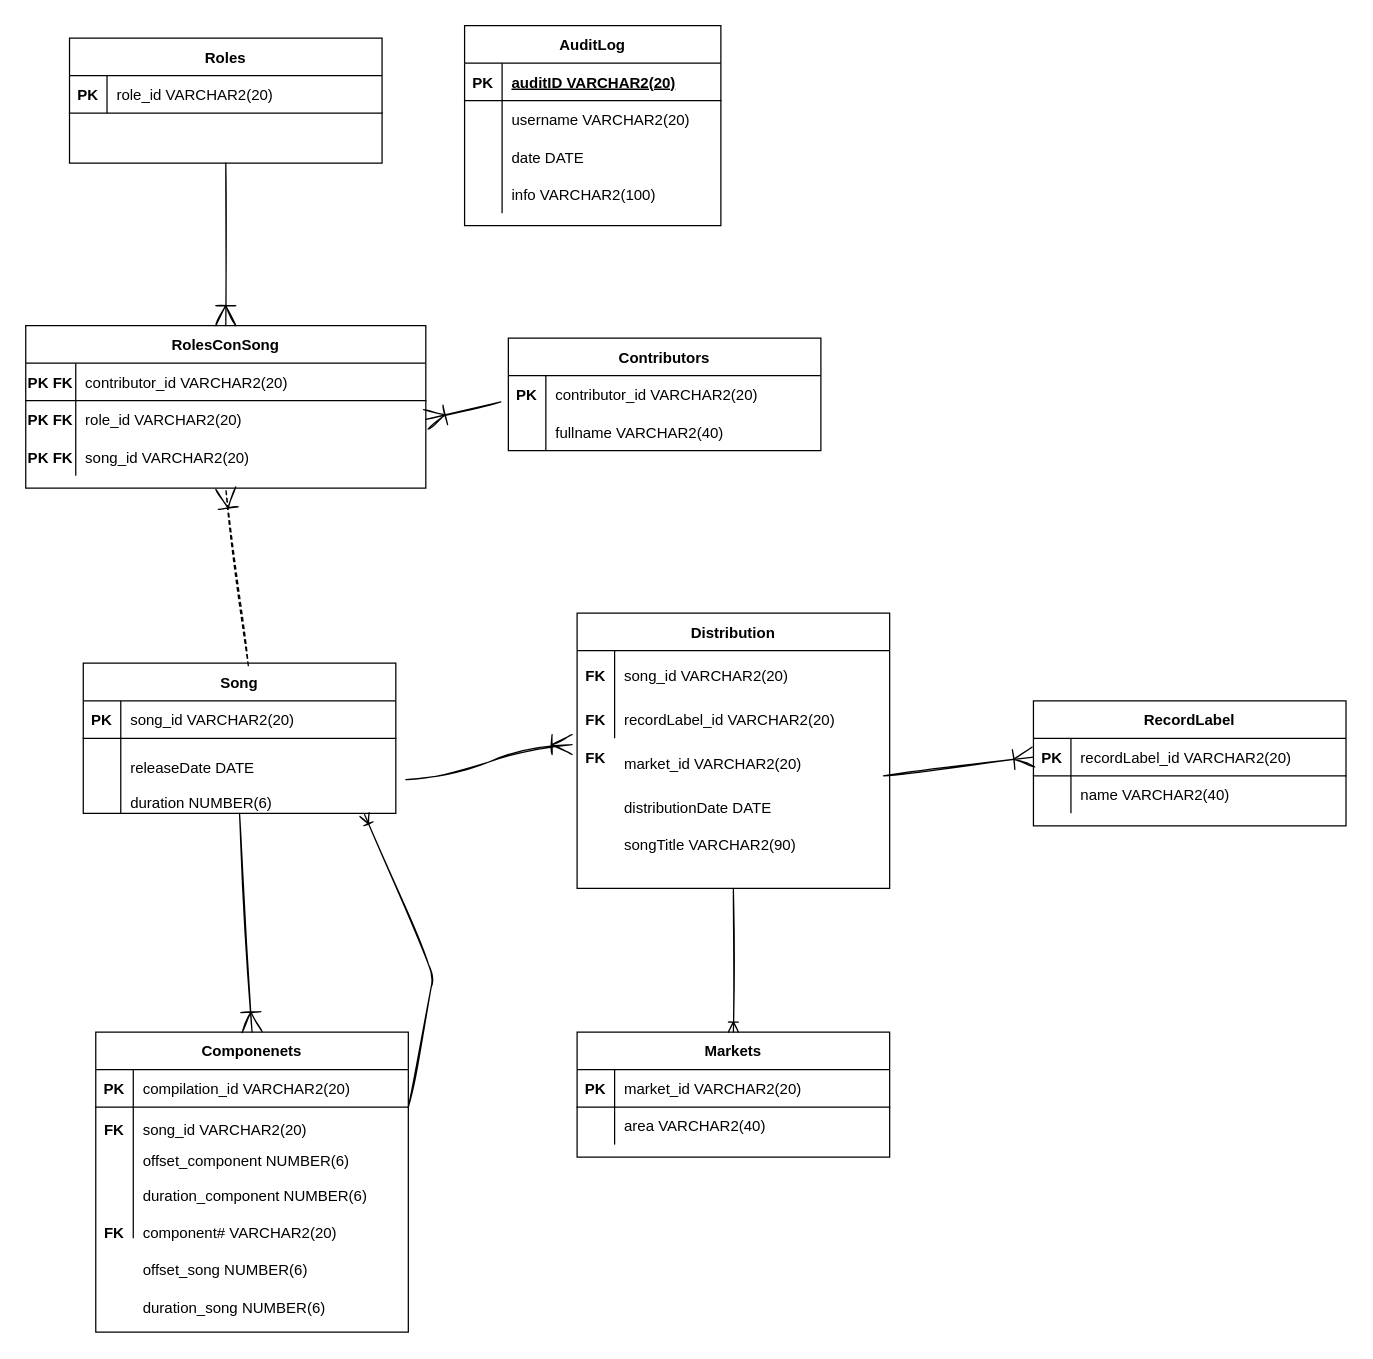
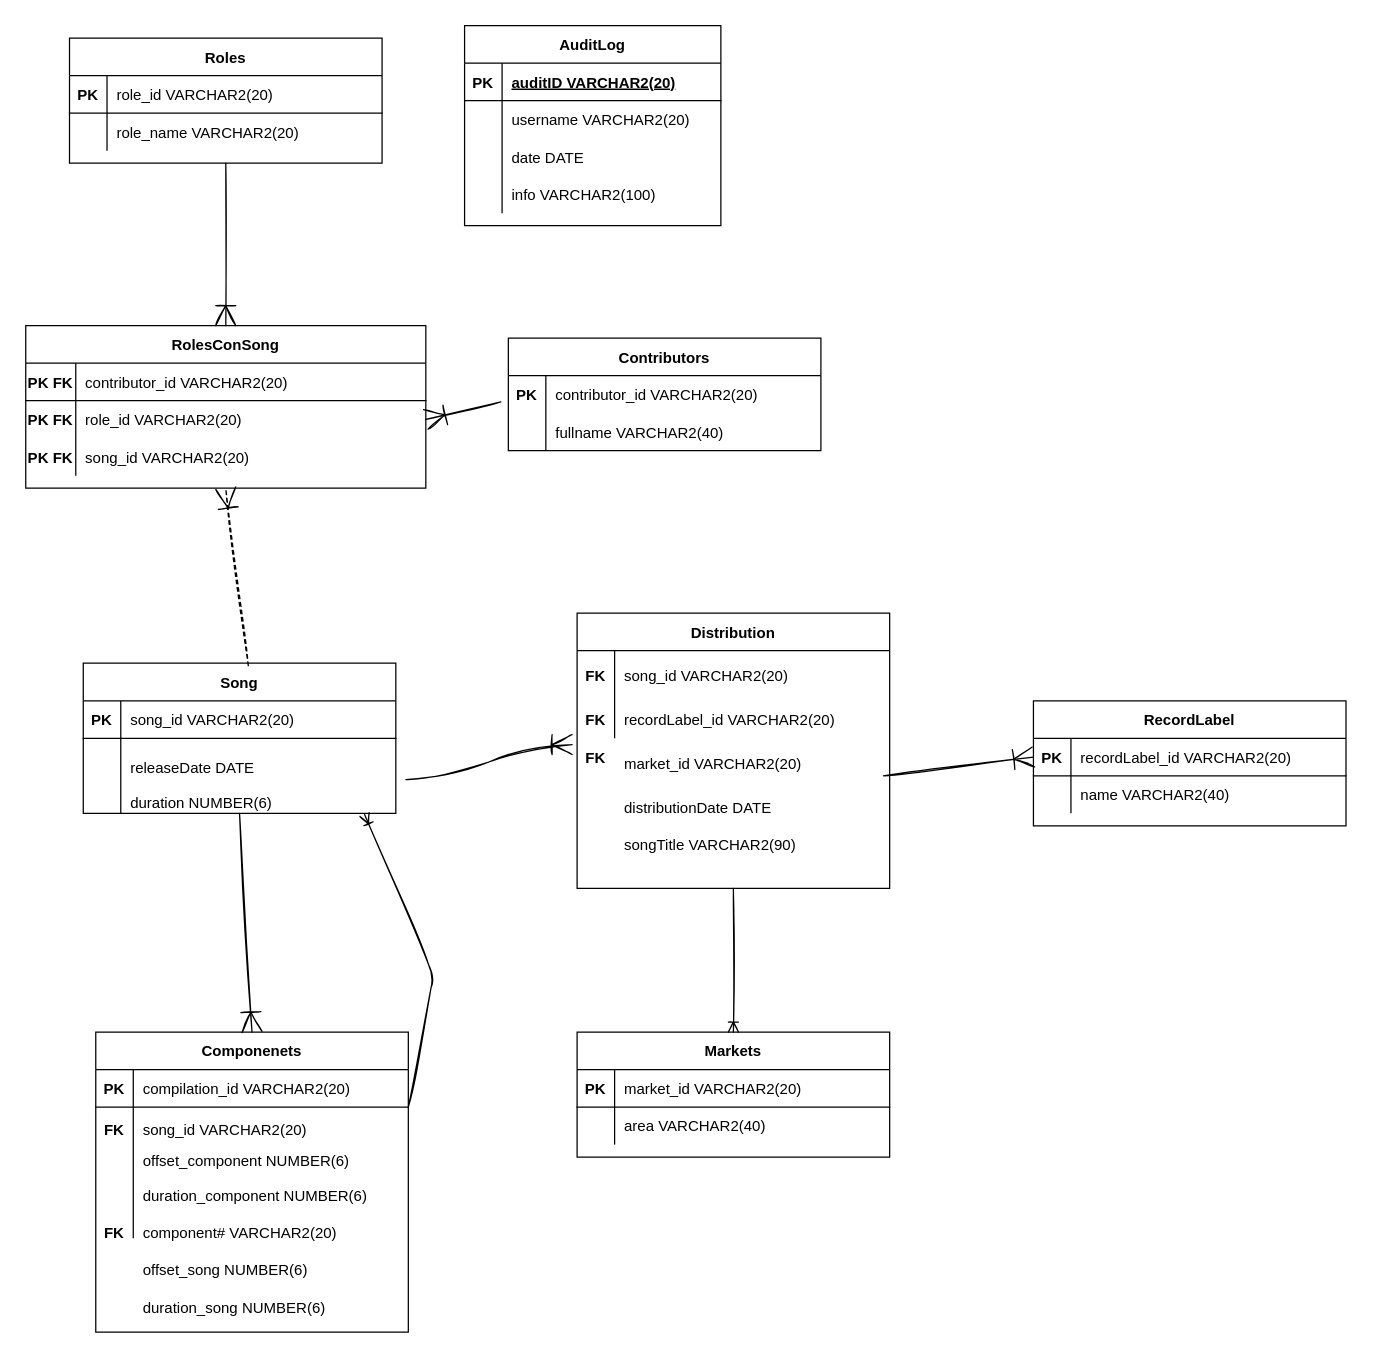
node "role_name VARCHAR2(20)": added
